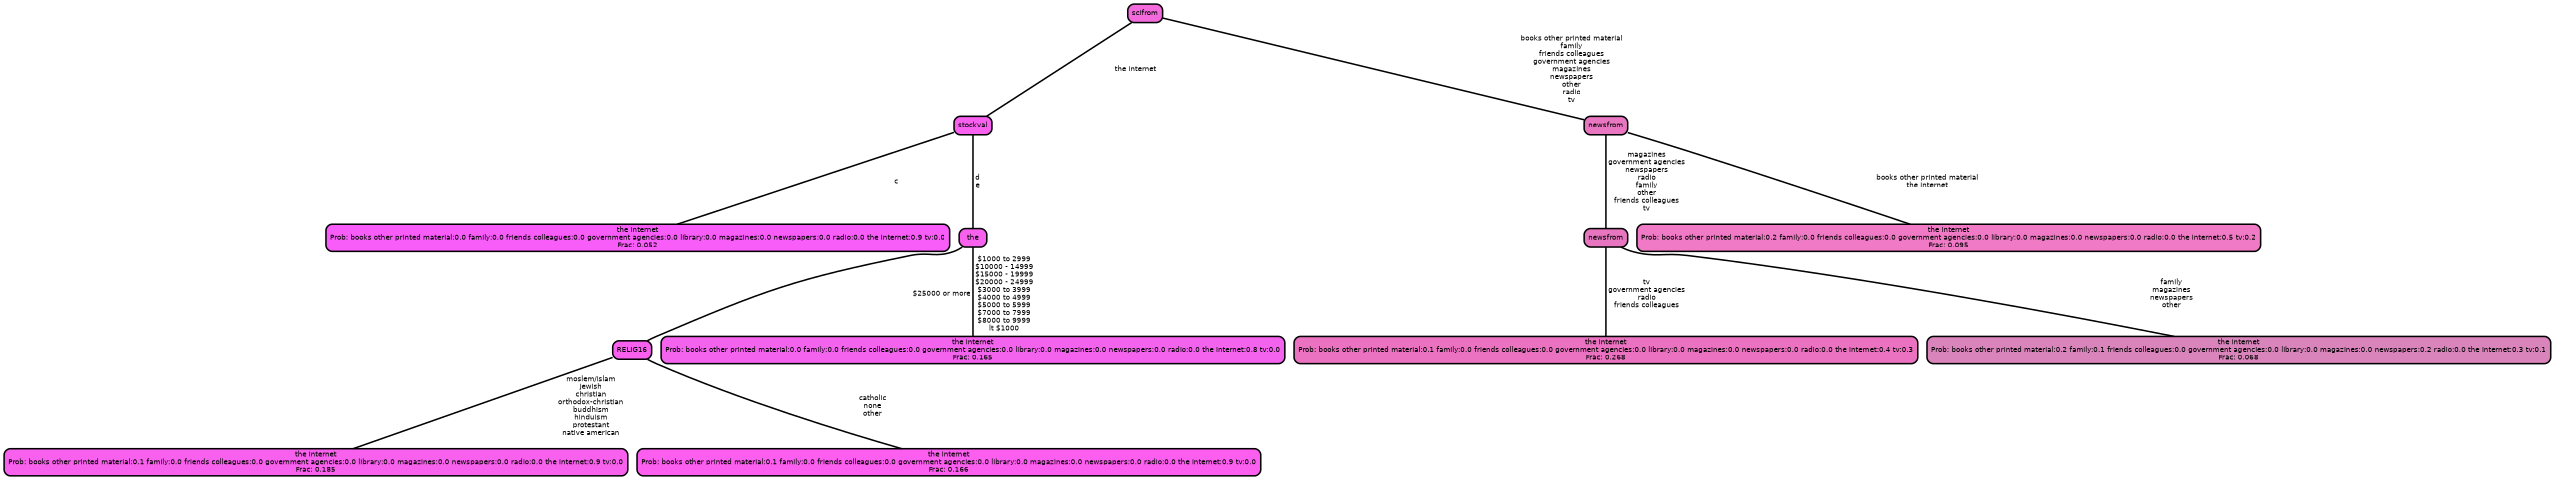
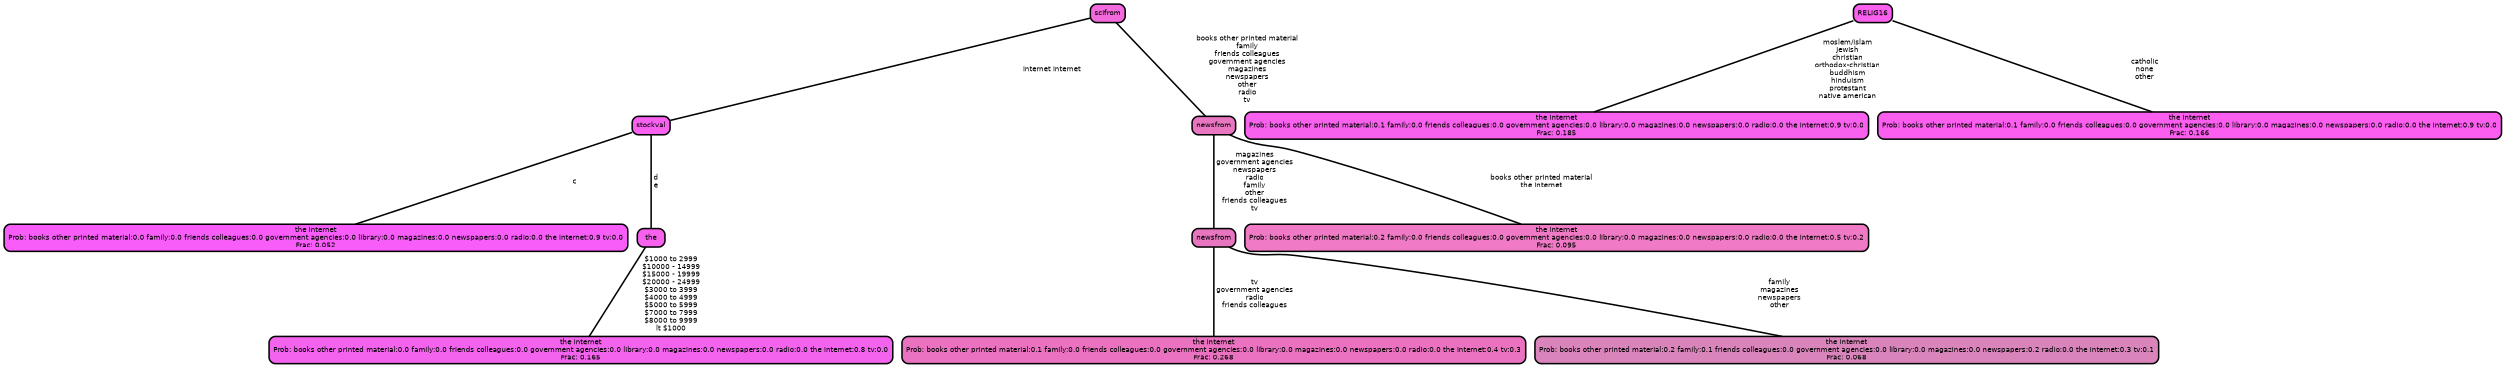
edge "scifrom" -- "stockval": label " the internet" -> " internet internet"
edge "the" -- "RELIG16": removed, label "$25000 or more"
